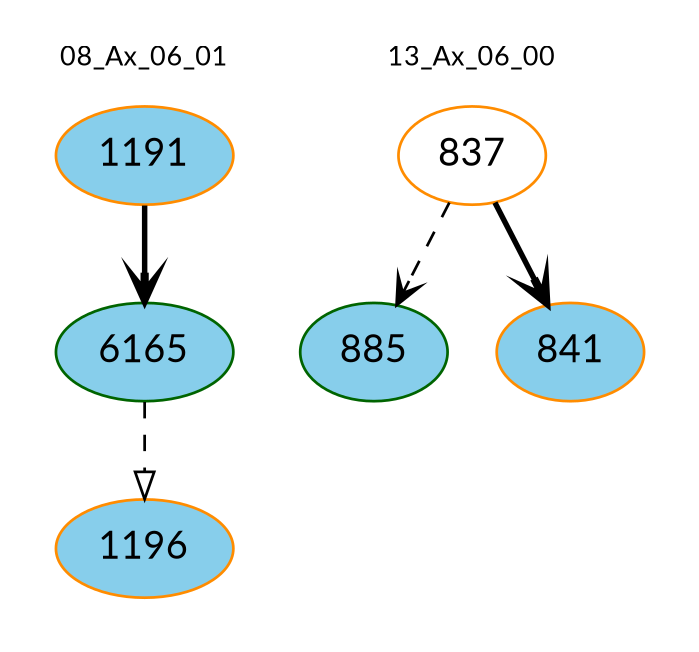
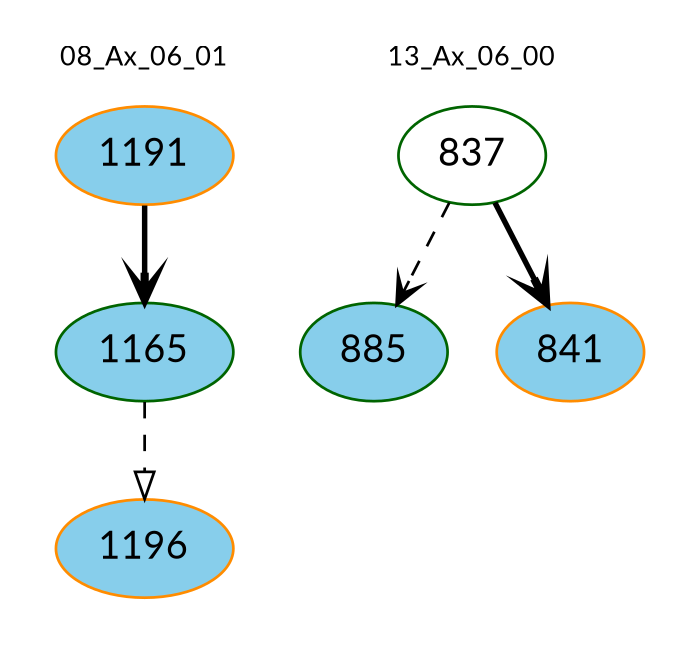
node "837": color darkorange -> darkgreen
node "6165": label "6165" -> "1165"
